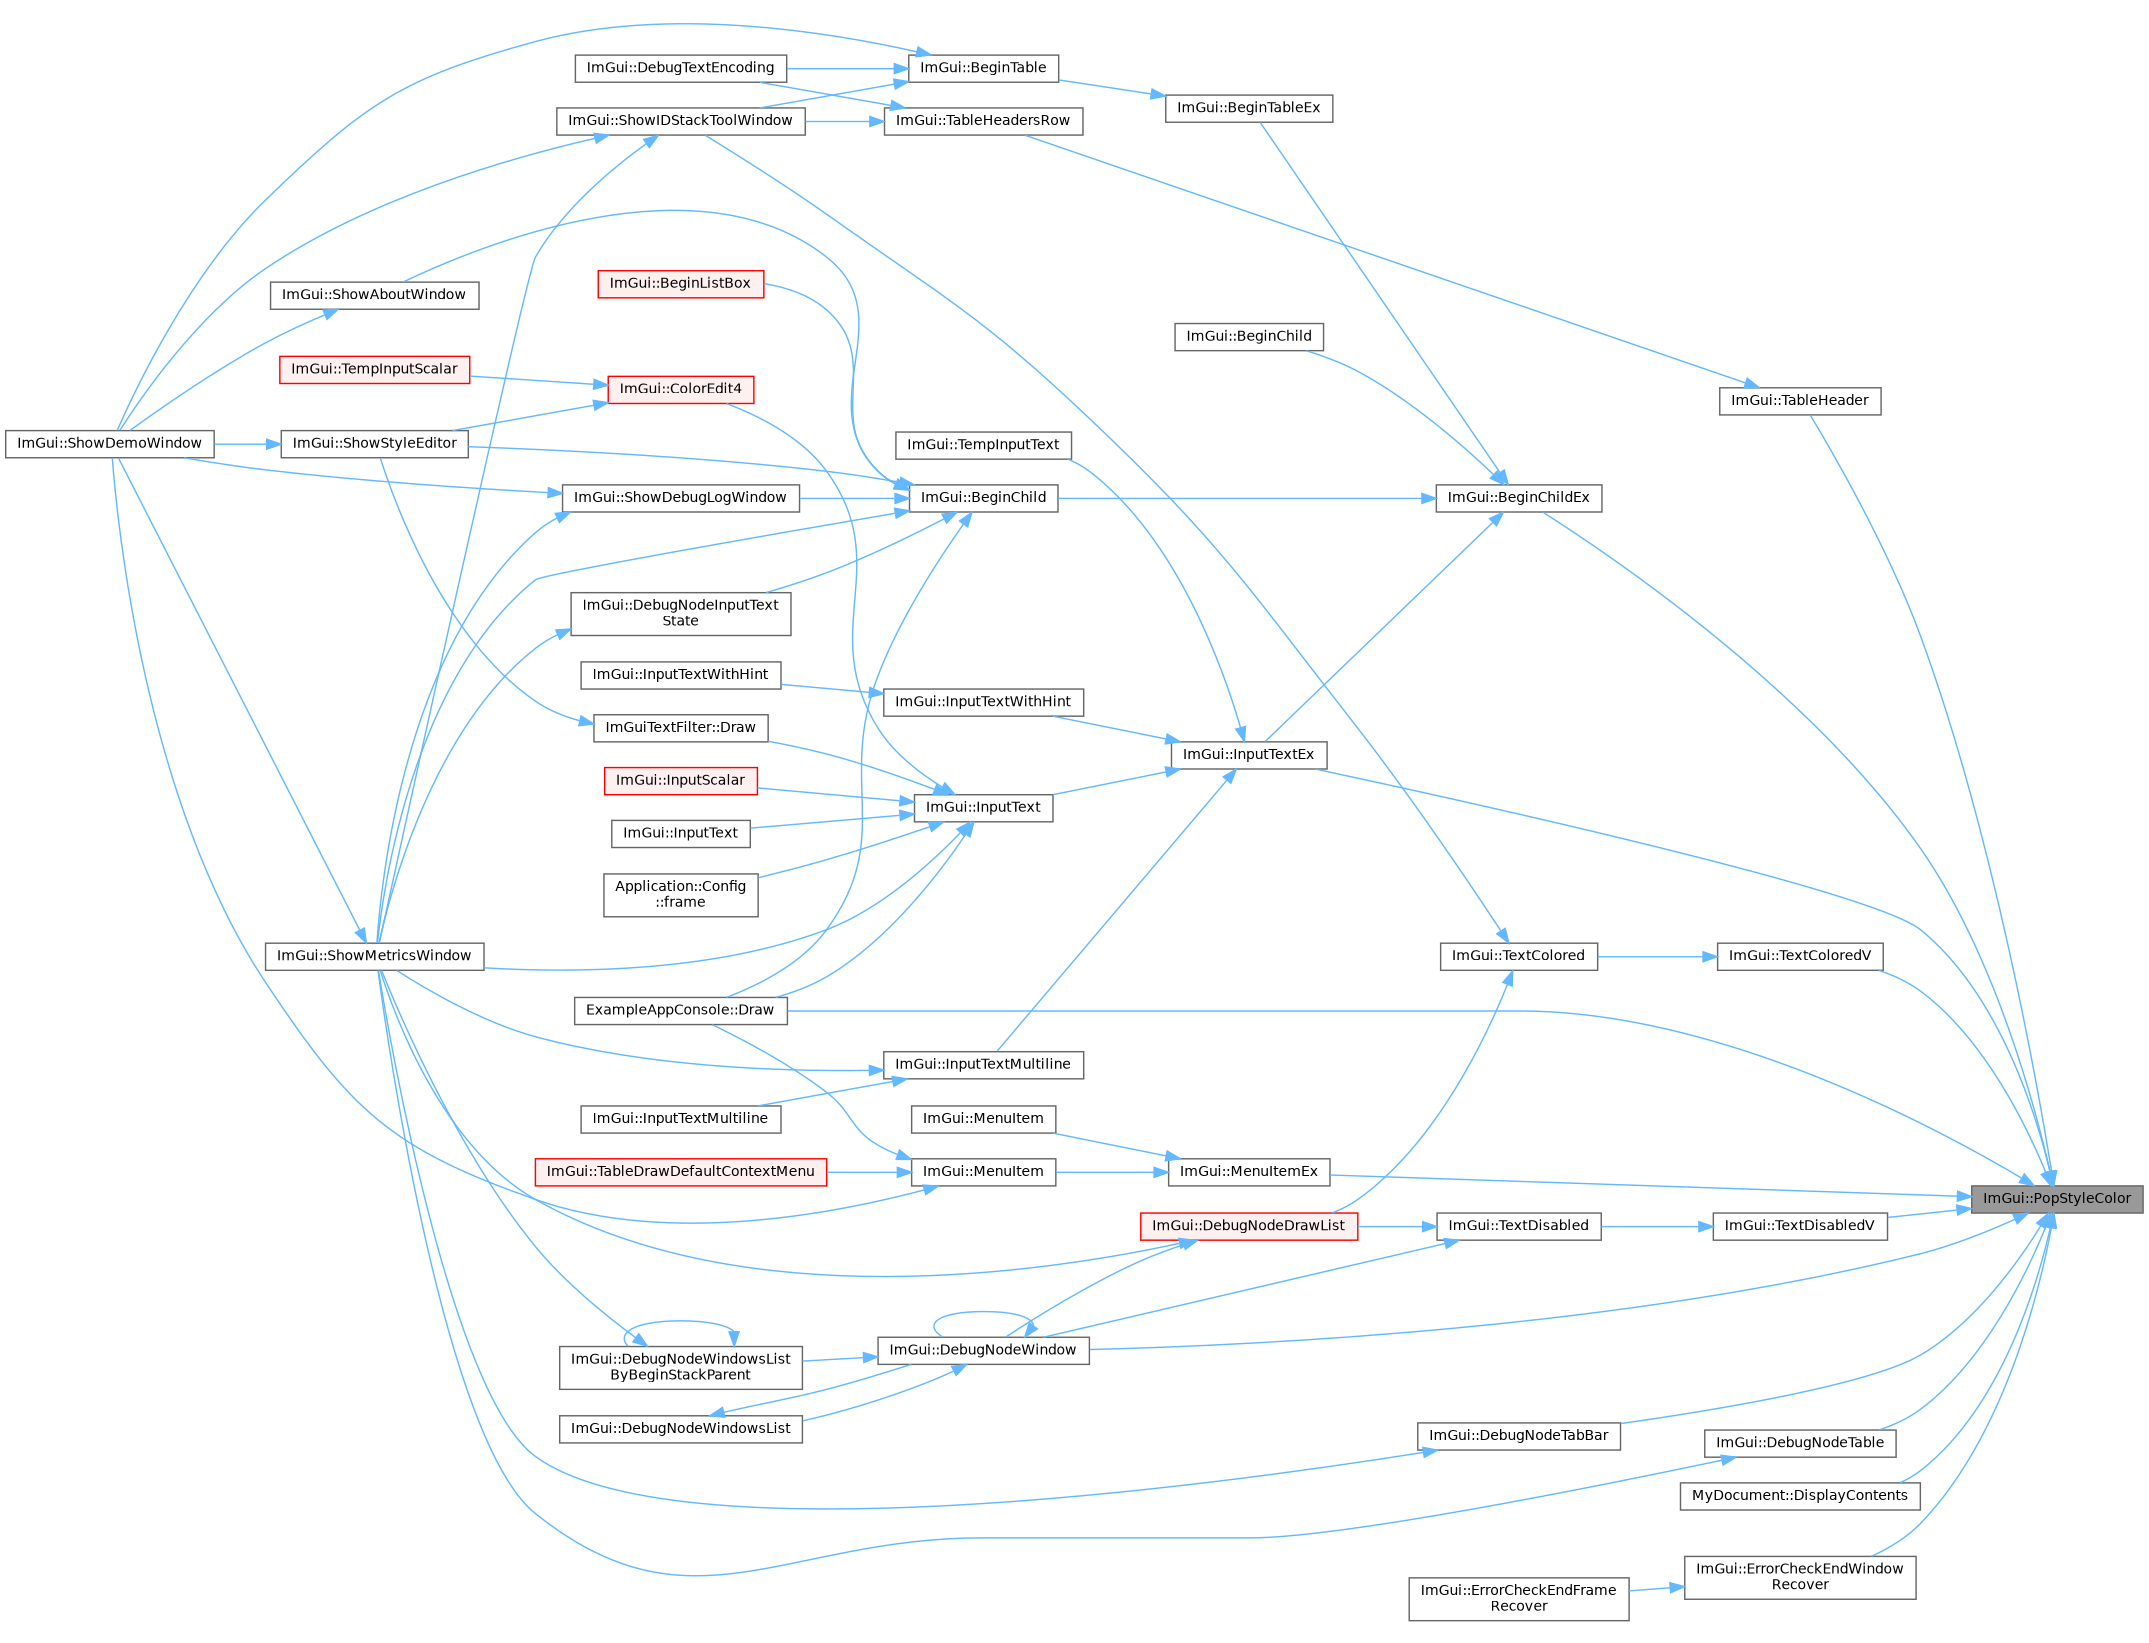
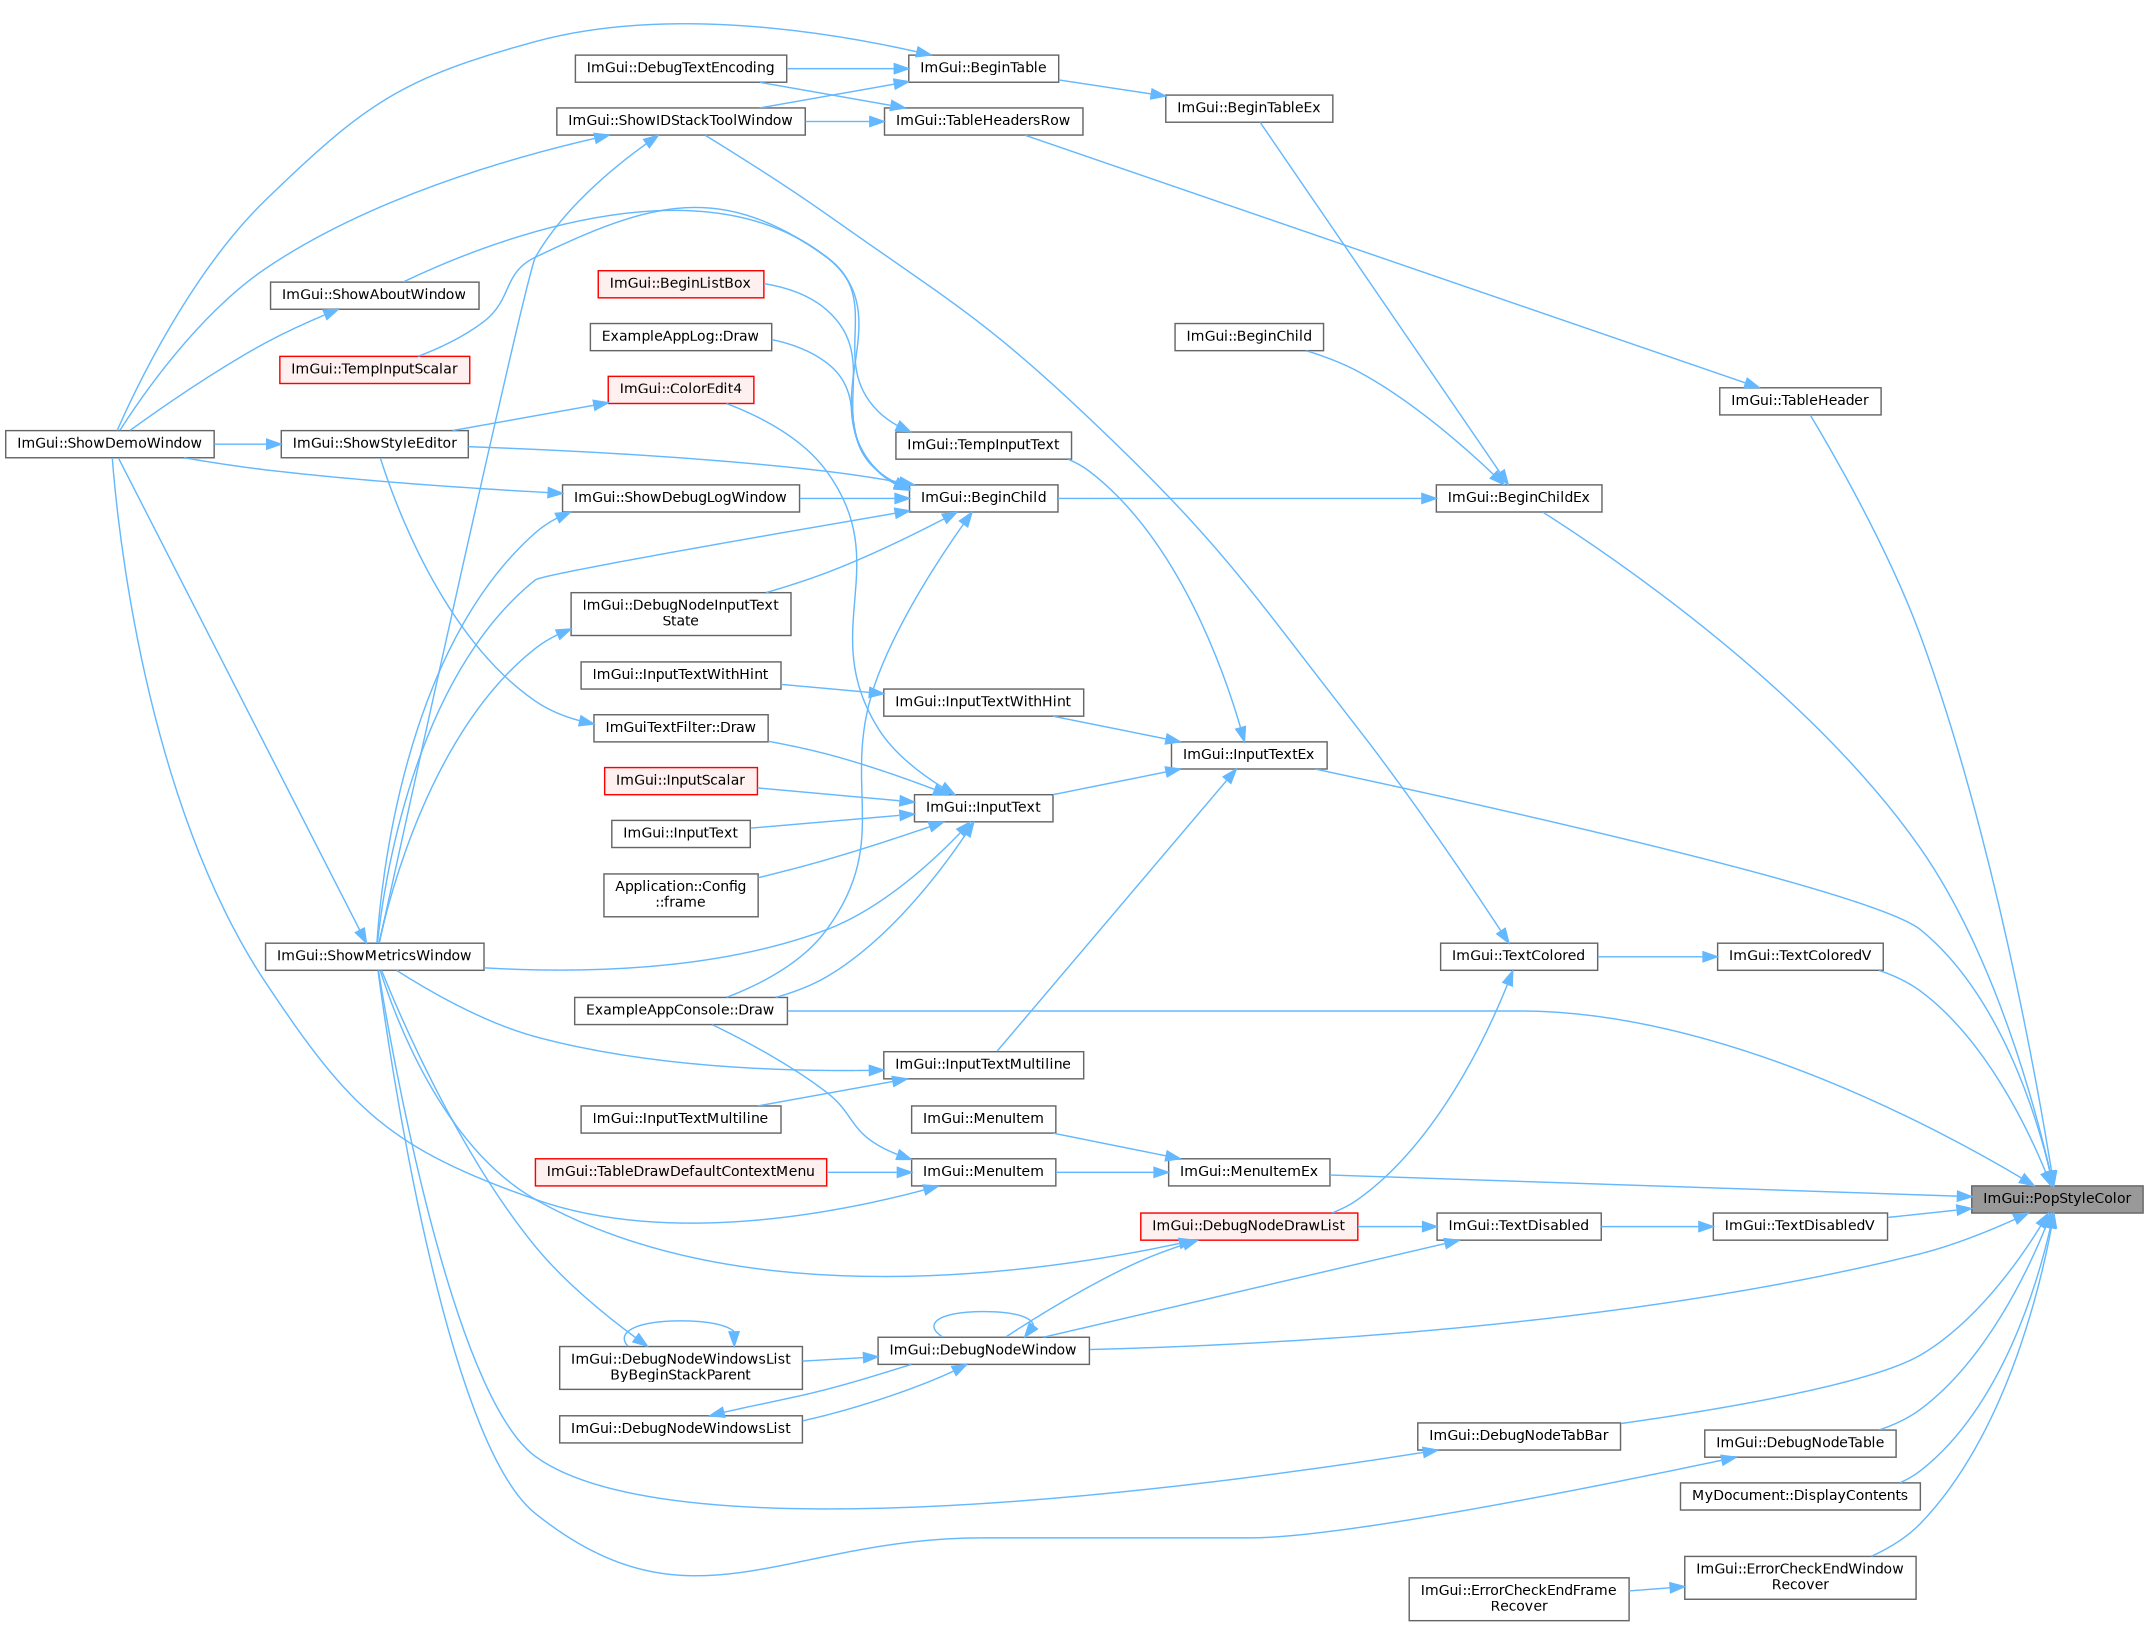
node "ExampleAppLog::Draw": added
edge "ImGui::TempInputScalar" -> "ImGui::ColorEdit4": now "ImGui::TempInputScalar" -> "ImGui::TempInputText"
edge "ImGui::InputTextEx" -> "ImGui::BeginChildEx": removed
